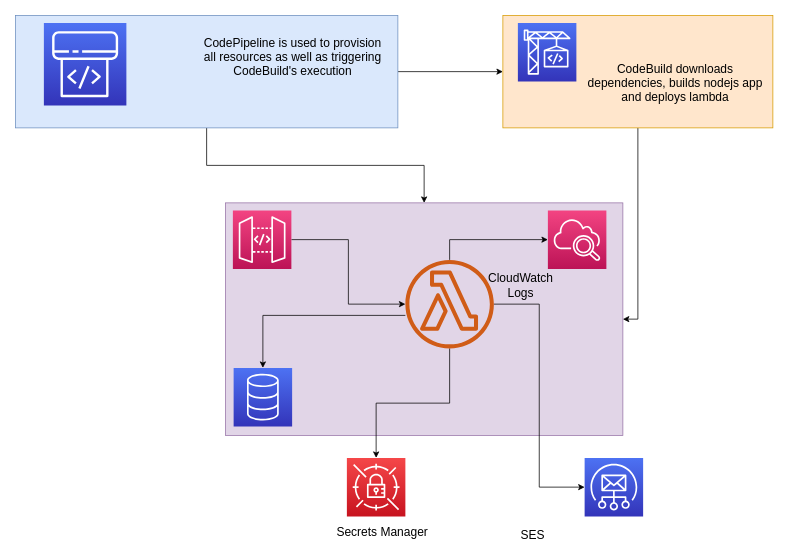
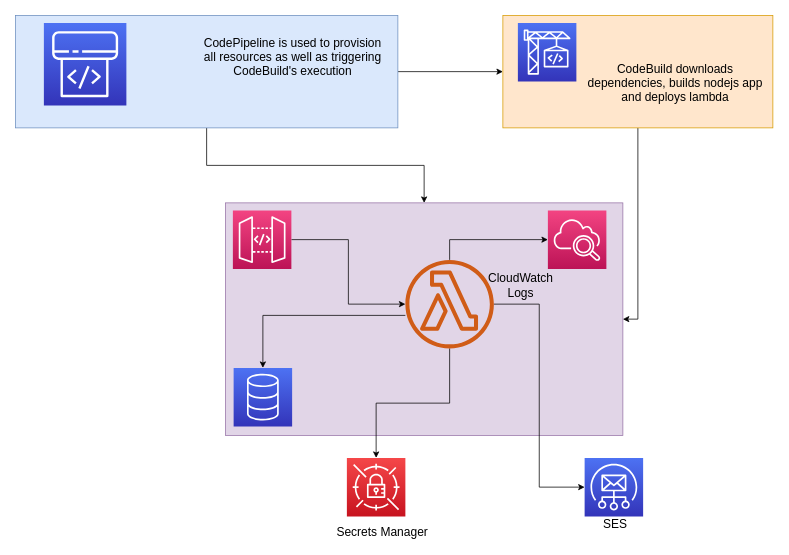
node "SES": moved (533, 535) -> (615, 524)
